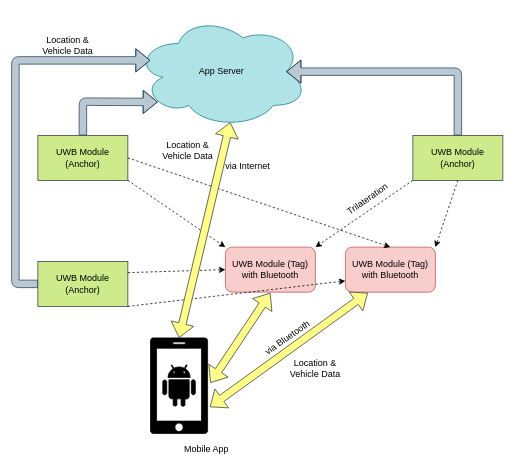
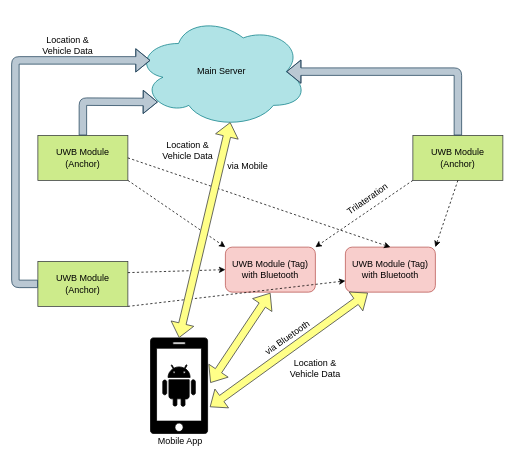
node "App Server": label "App Server" -> "Main Server"
node "via Internet": label "via Internet" -> "via Mobile"
node "Mobile App": moved (207, 449) -> (180, 441)
